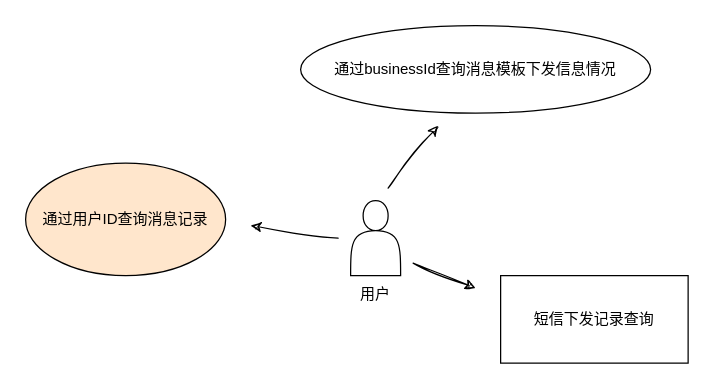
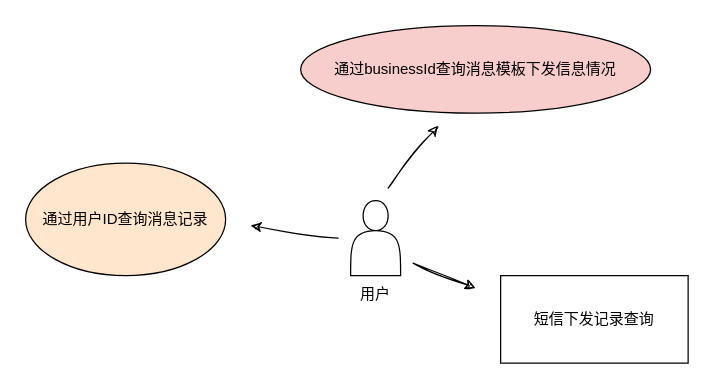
node "通过businessId查询消息模板下发信息情况": fillcolor #ffffff -> #f8cecc
